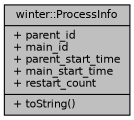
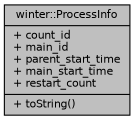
node "winter::ProcessInfo": text "+ parent_id" -> "+ count_id"
